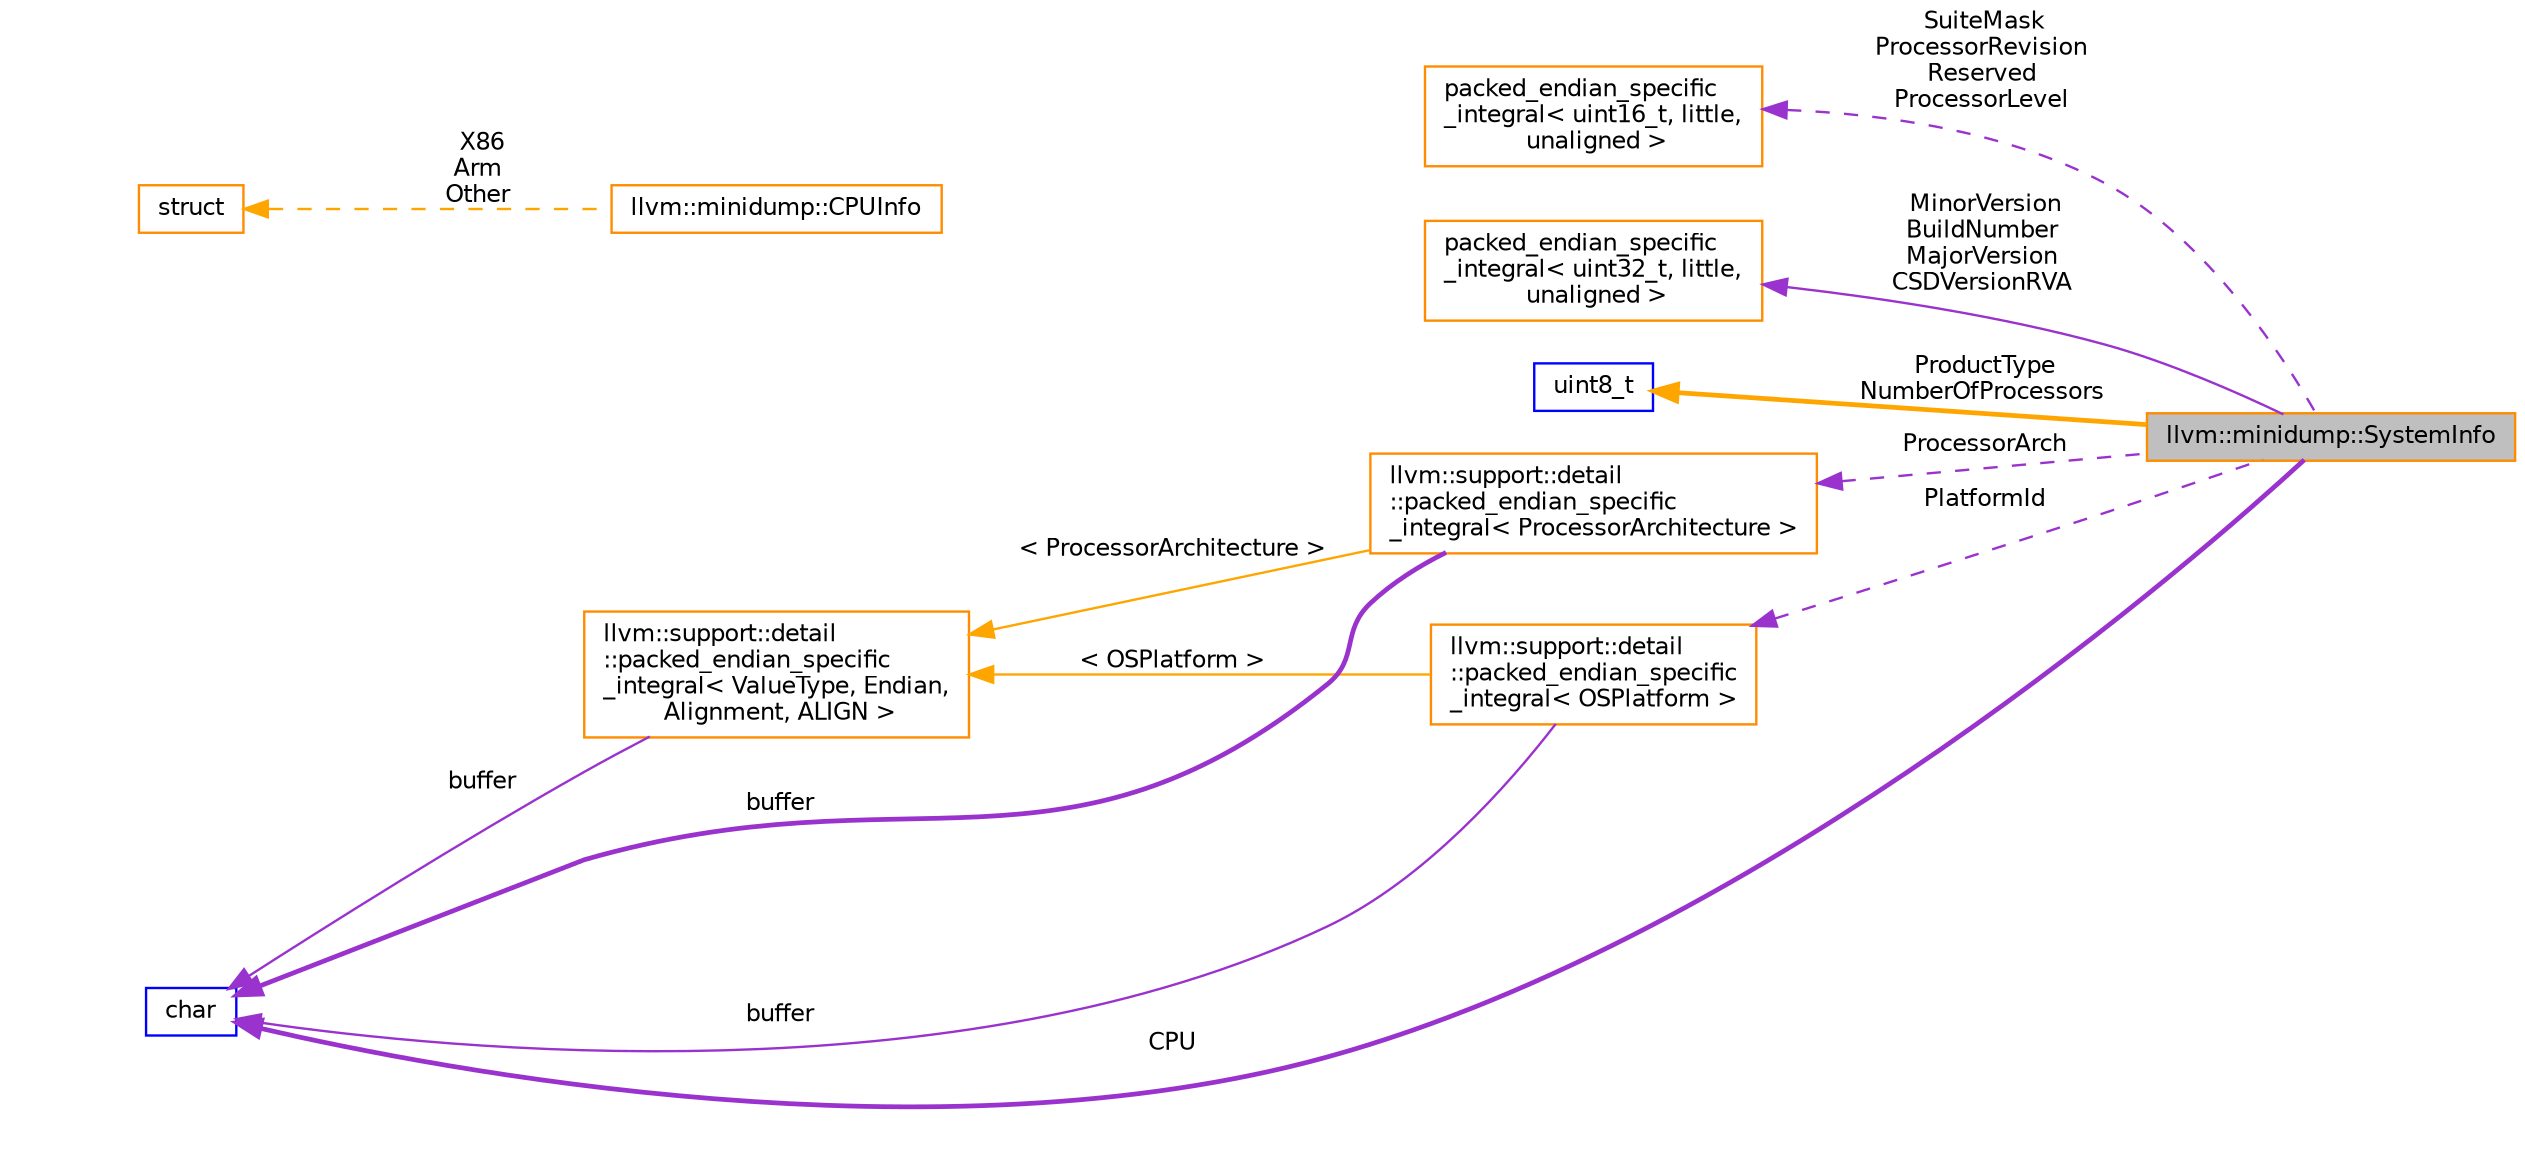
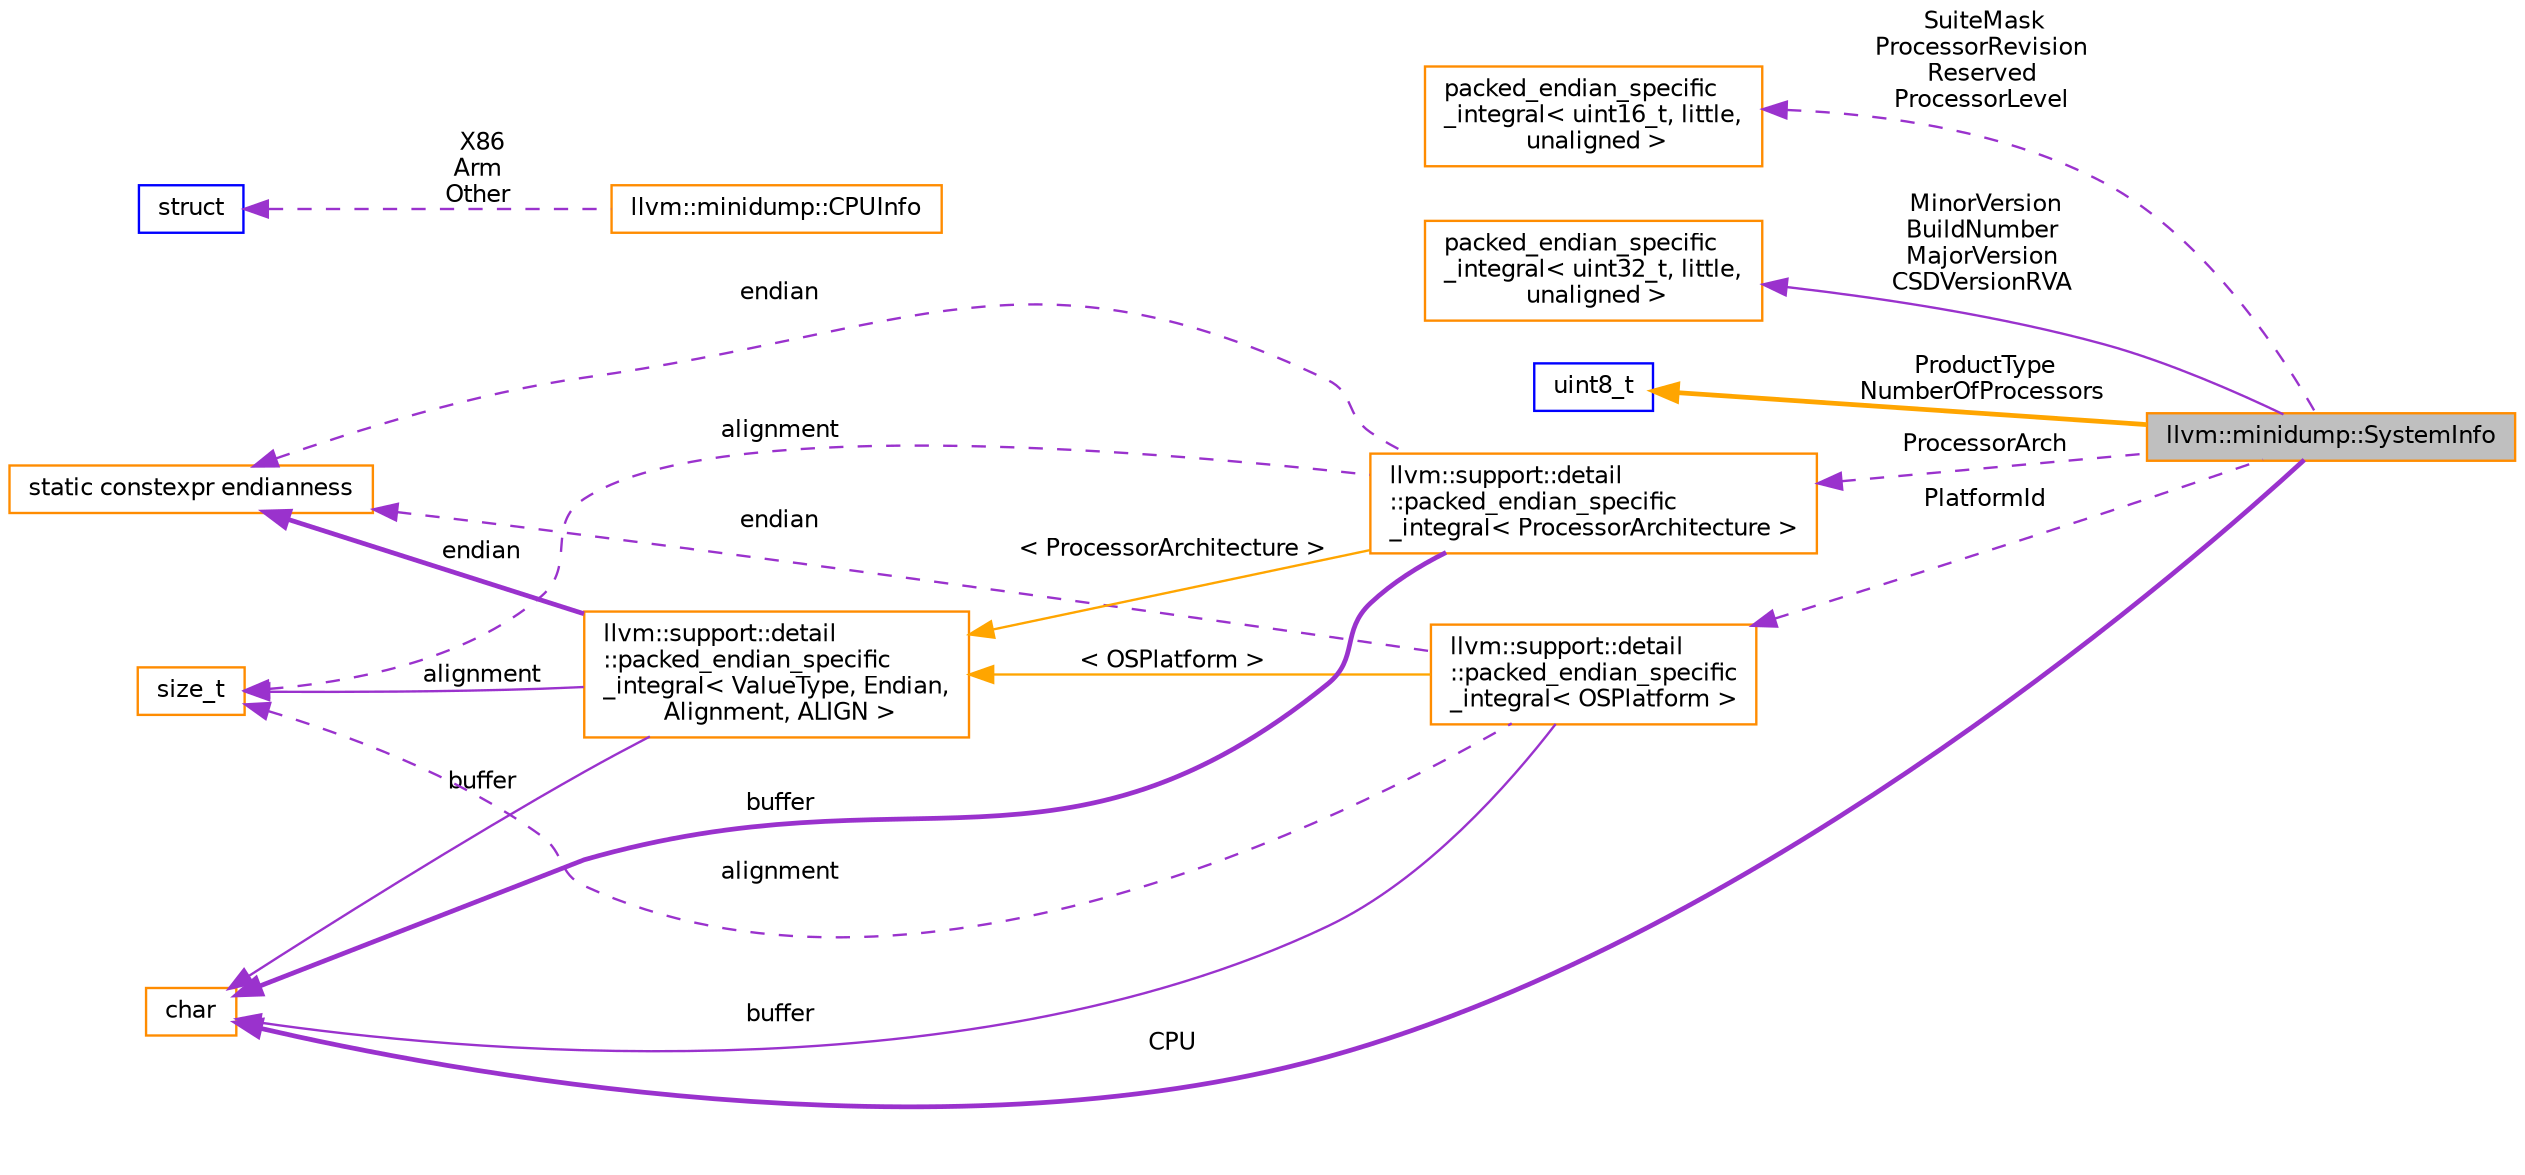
node "struct": color darkorange -> blue
edge "llvm::minidump::CPUInfo" -> "struct": color orange -> darkorchid3
node "static constexpr endianness": added
node "size_t": added
node "char": color blue -> darkorange
